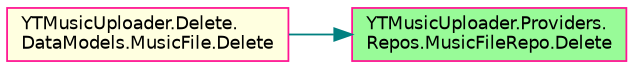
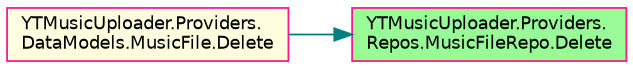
node "YTMusicUploader.Delete. DataModels.MusicFile.Delete": label "YTMusicUploader.Delete. DataModels.MusicFile.Delete" -> "YTMusicUploader.Providers. DataModels.MusicFile.Delete"
